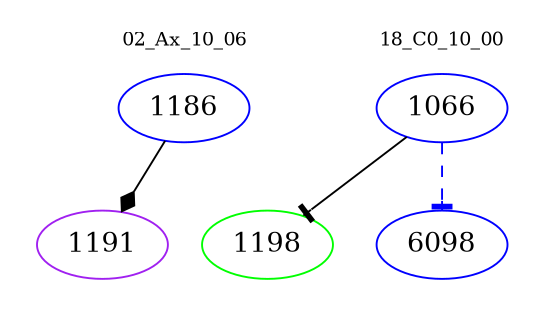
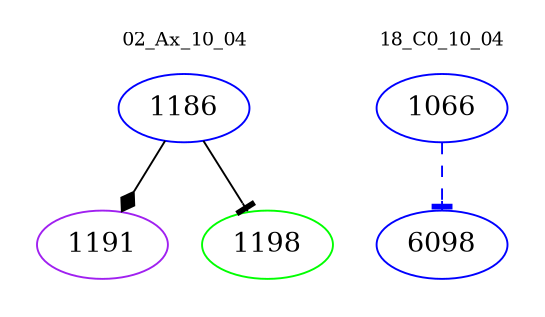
cluster "02_Ax_10_06": label "02_Ax_10_06" -> "02_Ax_10_04"
cluster "18_C0_10_00": label "18_C0_10_00" -> "18_C0_10_04"
edge "1066" -> "1198": now "1186" -> "1198"
